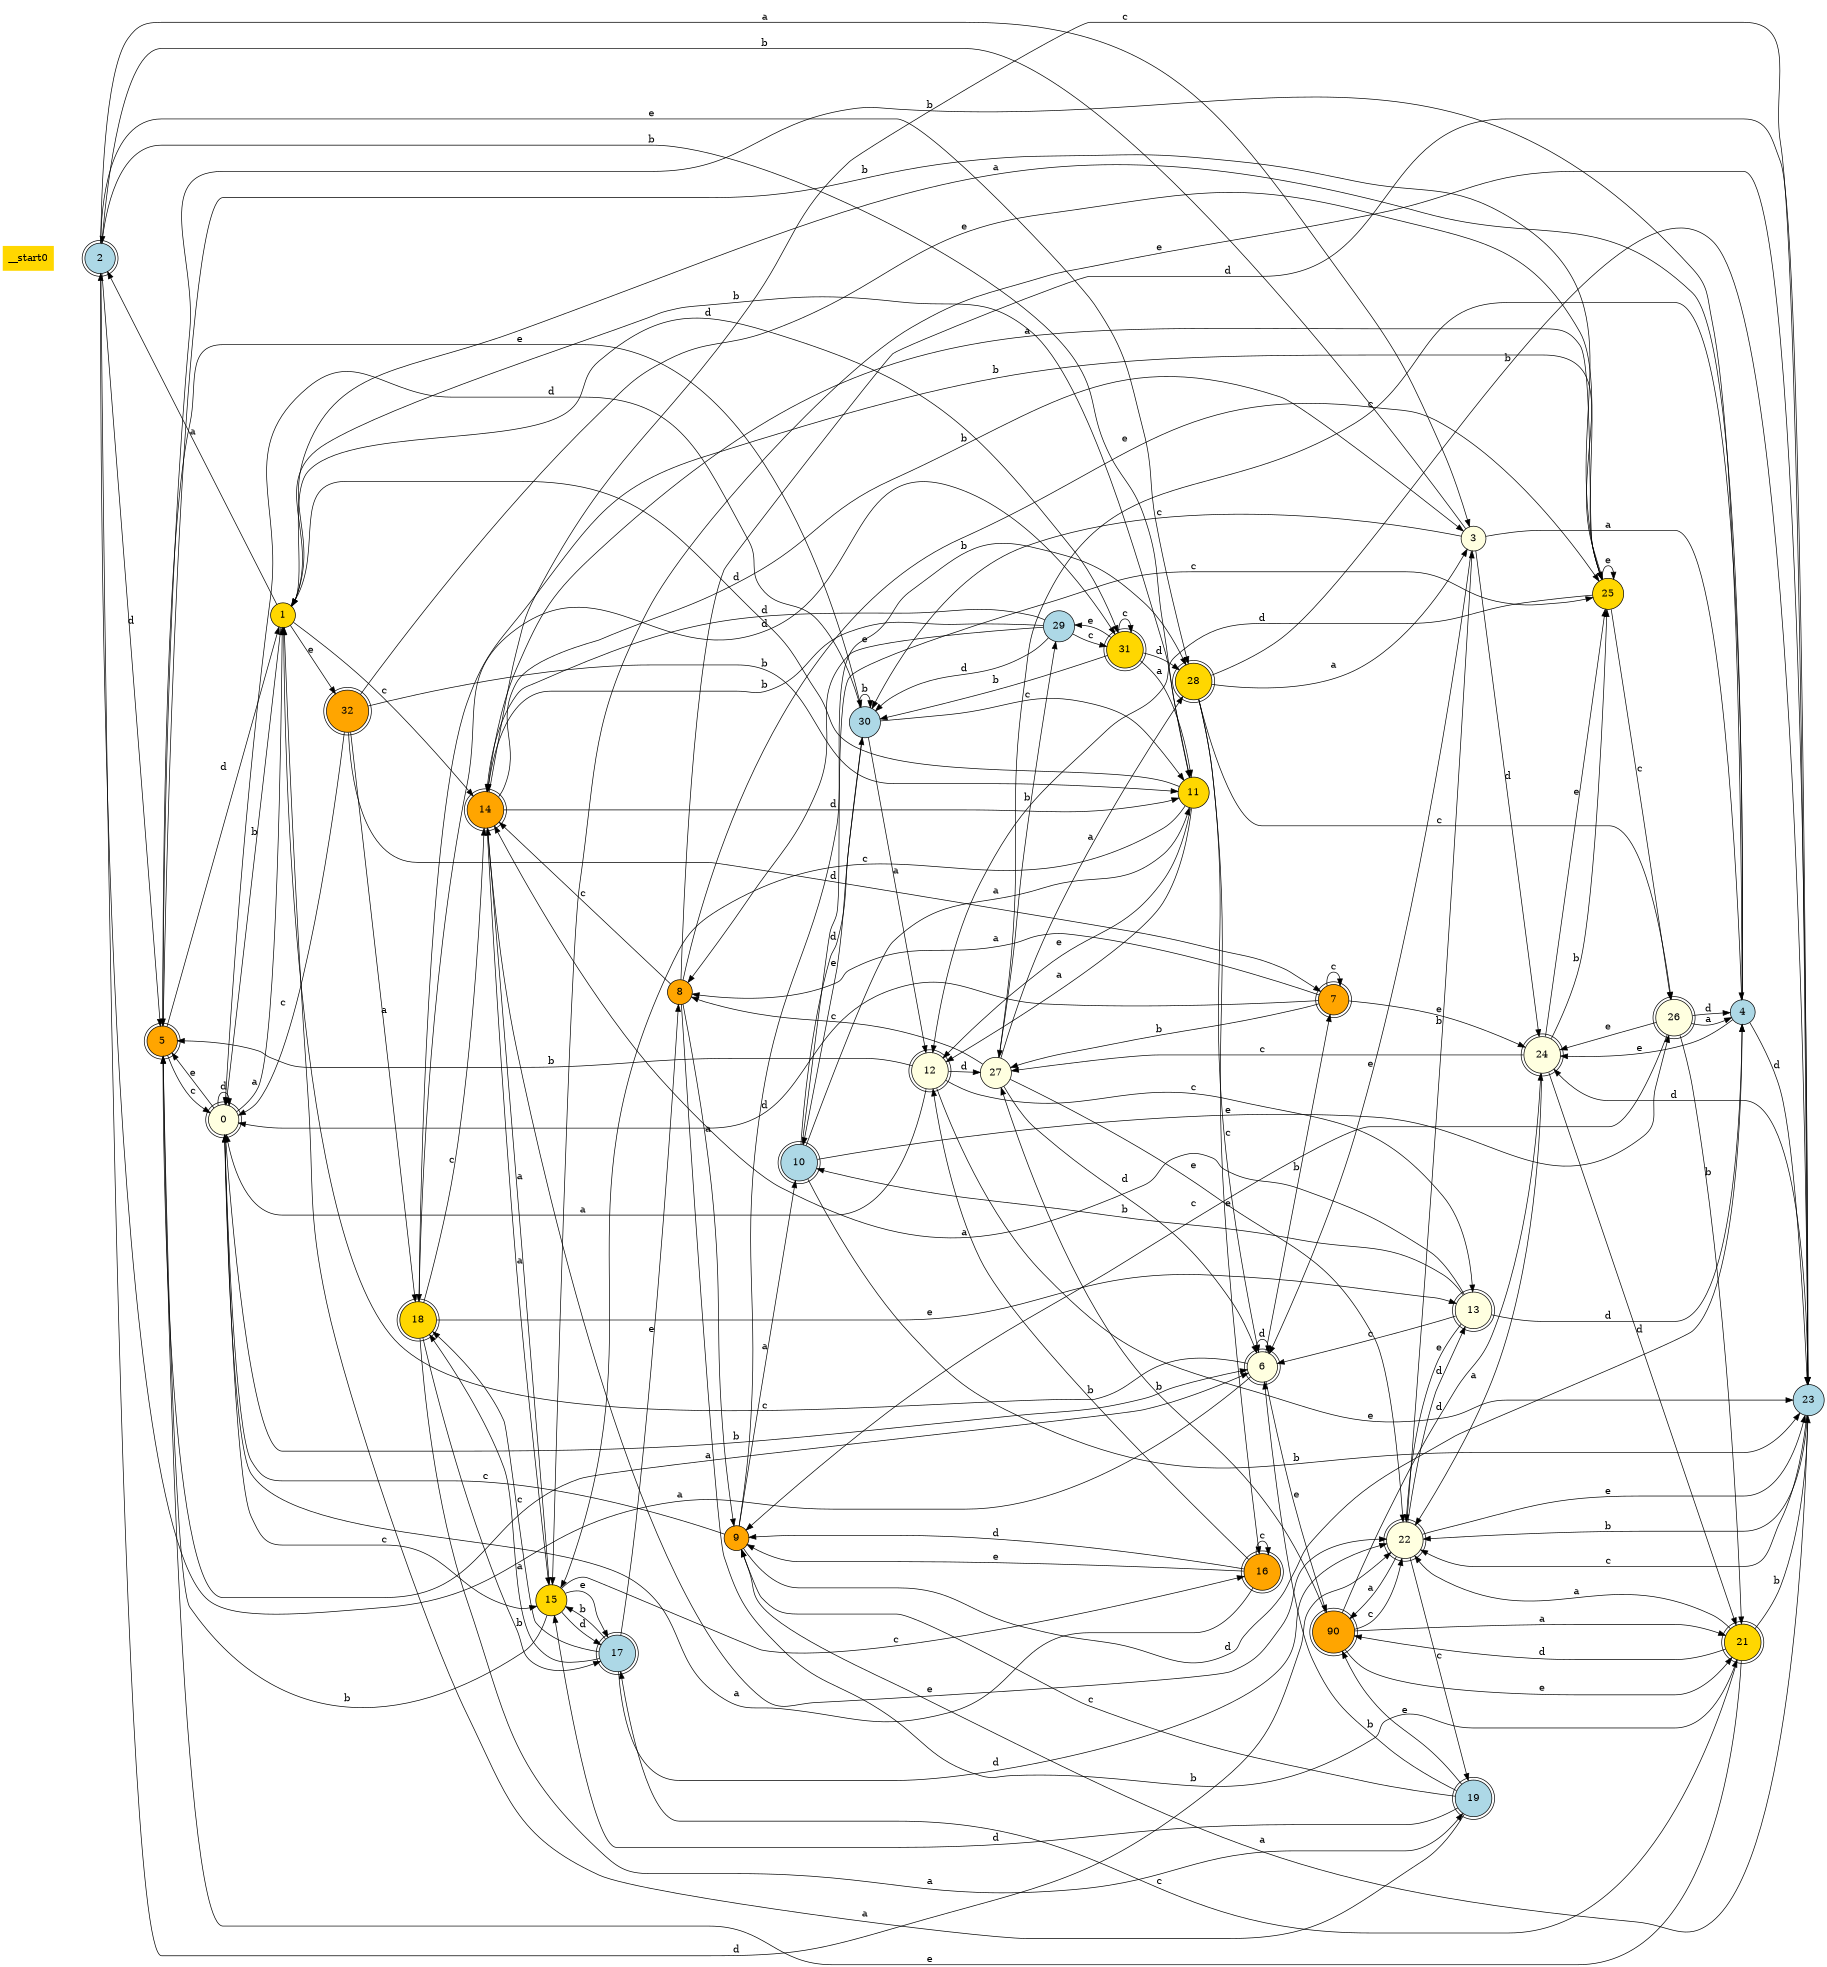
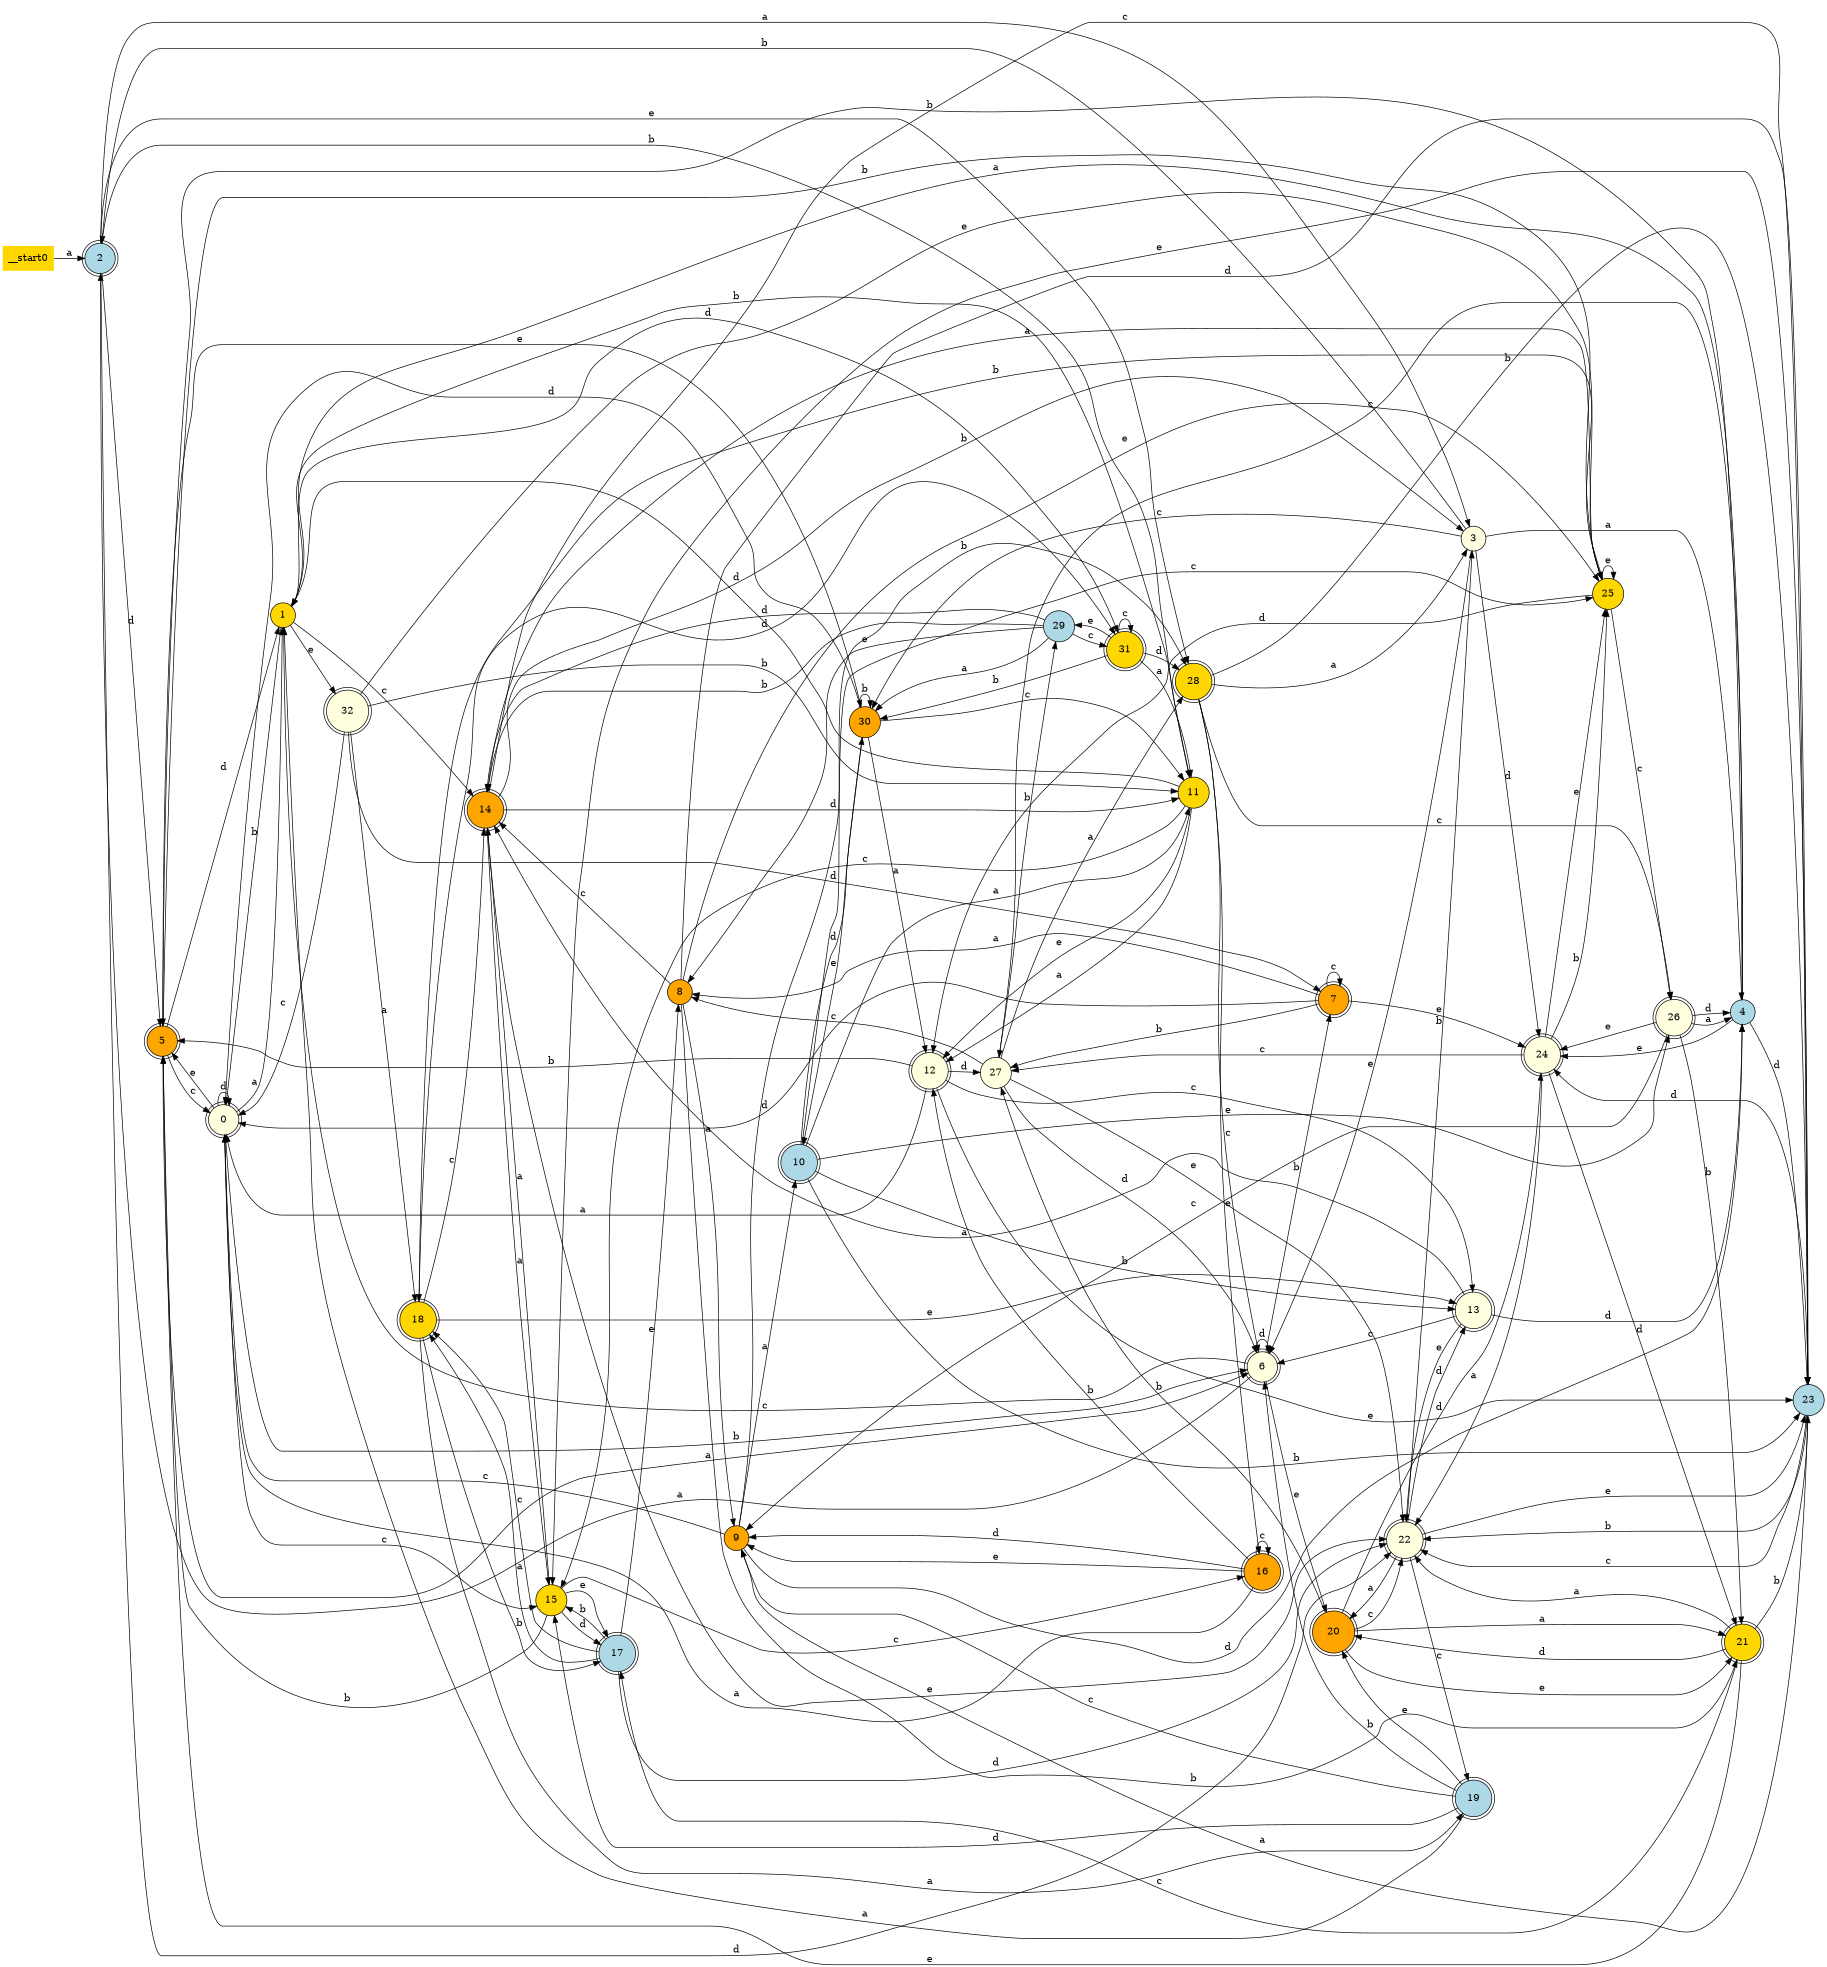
edge "1" -> "2": now "__start0" -> "2"
edge "29" -> "30": label "d" -> "a"
node "32": fillcolor orange -> lightyellow
node "30": fillcolor lightblue -> orange
edge "13" -> "10": reversed
node "90": label "90" -> "20"
